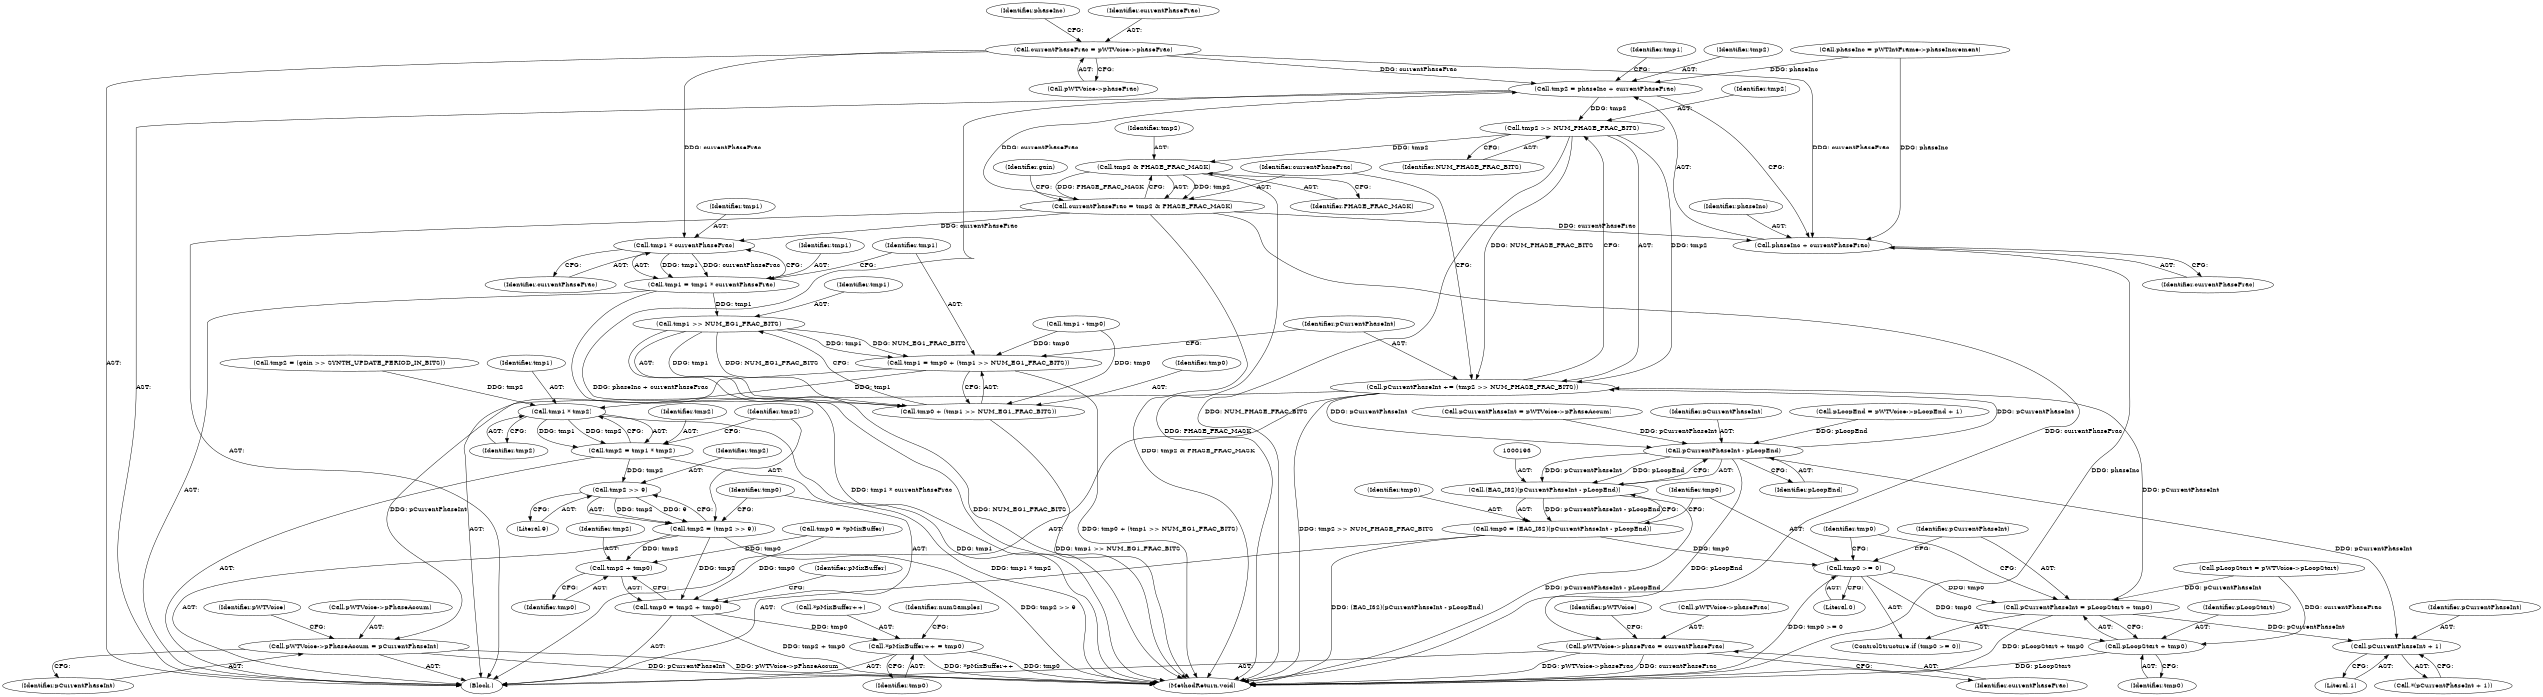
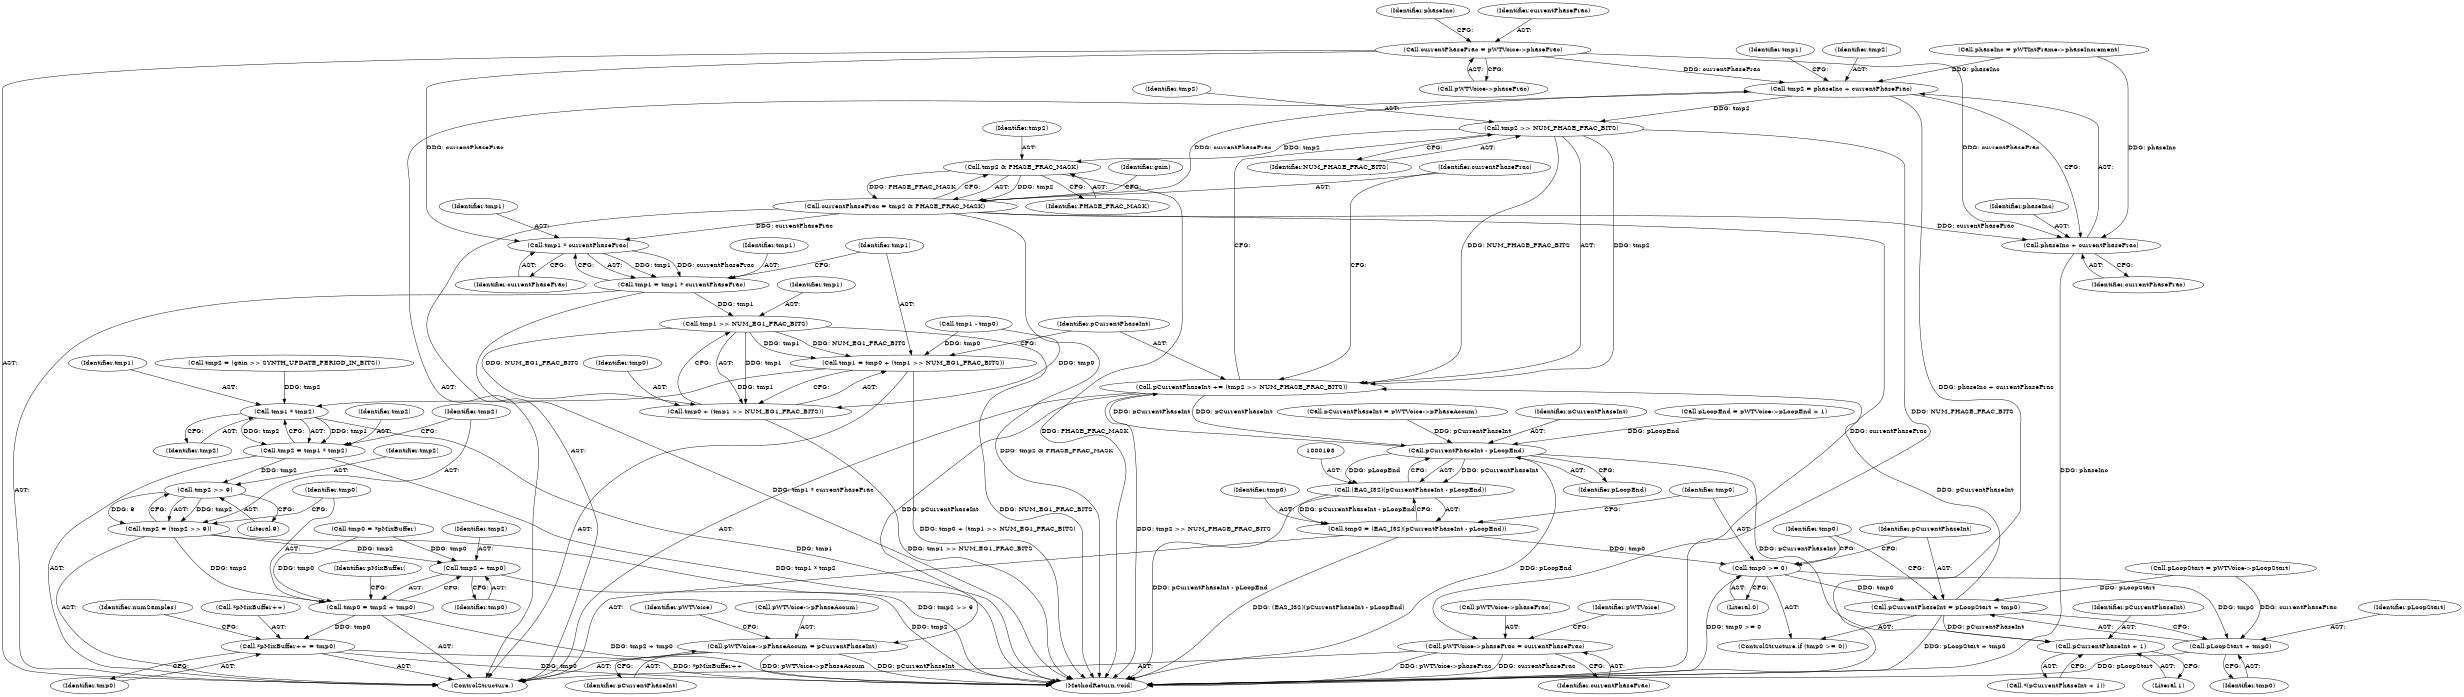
edge "(Call,pLoopStart = pWTVoice->pLoopStart)" -> "(Call,pCurrentPhaseInt = pLoopStart + tmp0)": label "DDG: pCurrentPhaseInt" -> "DDG: pLoopStart"
edge "(Call,tmp2 + tmp0)" -> "(MethodReturn,void)": added, label "DDG: tmp2"
node "(Block,)": label "(Block,)" -> "(ControlStructure,)"
